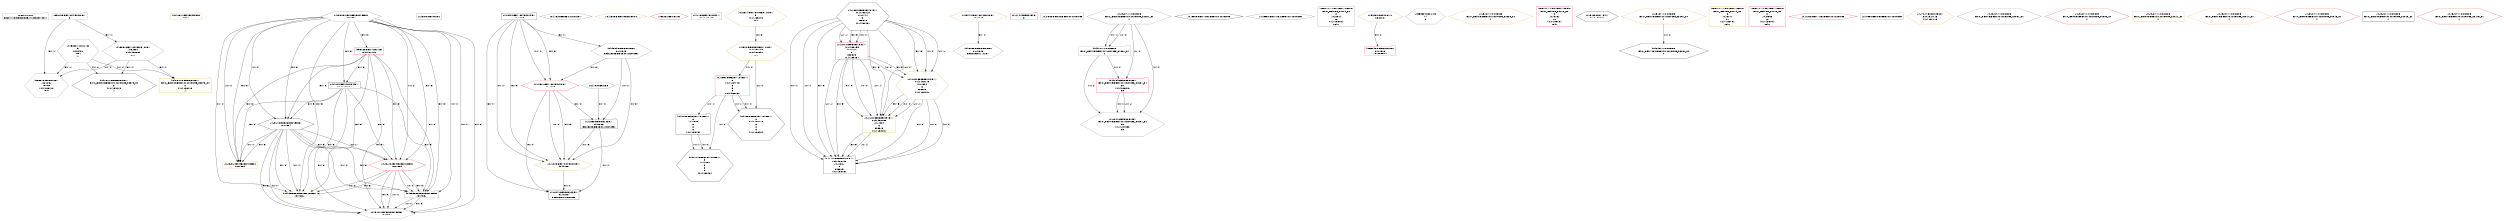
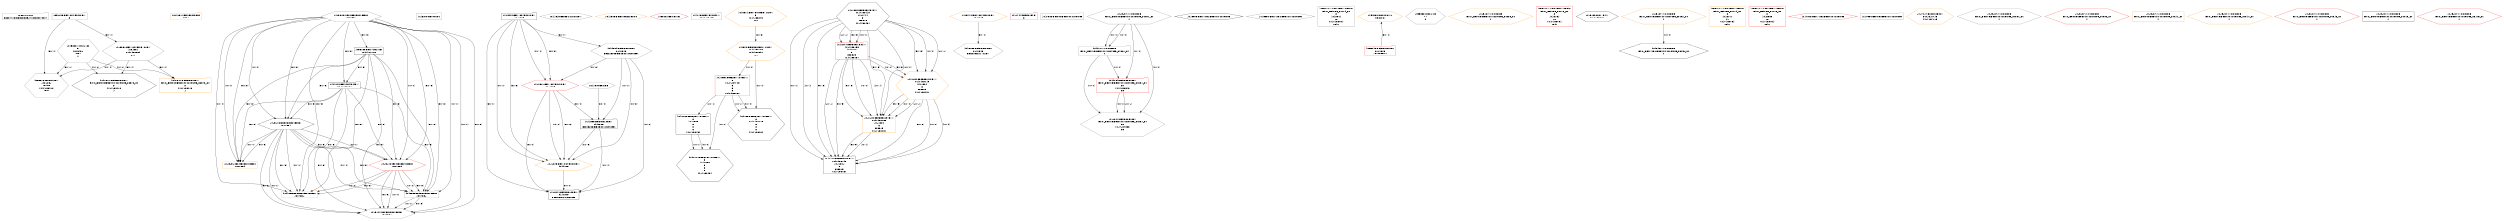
edge "4254893.LoadLibraryA user32.dll" -> "4255148.GetProcAddress 9441340 MessageBoxA": reversed
node "4250188.GetSystemInfo 2147417660": color red -> black
edge "4244024.GetProcAddress 9441320 GetThreadPreferredUILanguages" -> "4244076.GetProcAddress 9441320 GetThreadUILanguage": added, label "(1-->1)"
